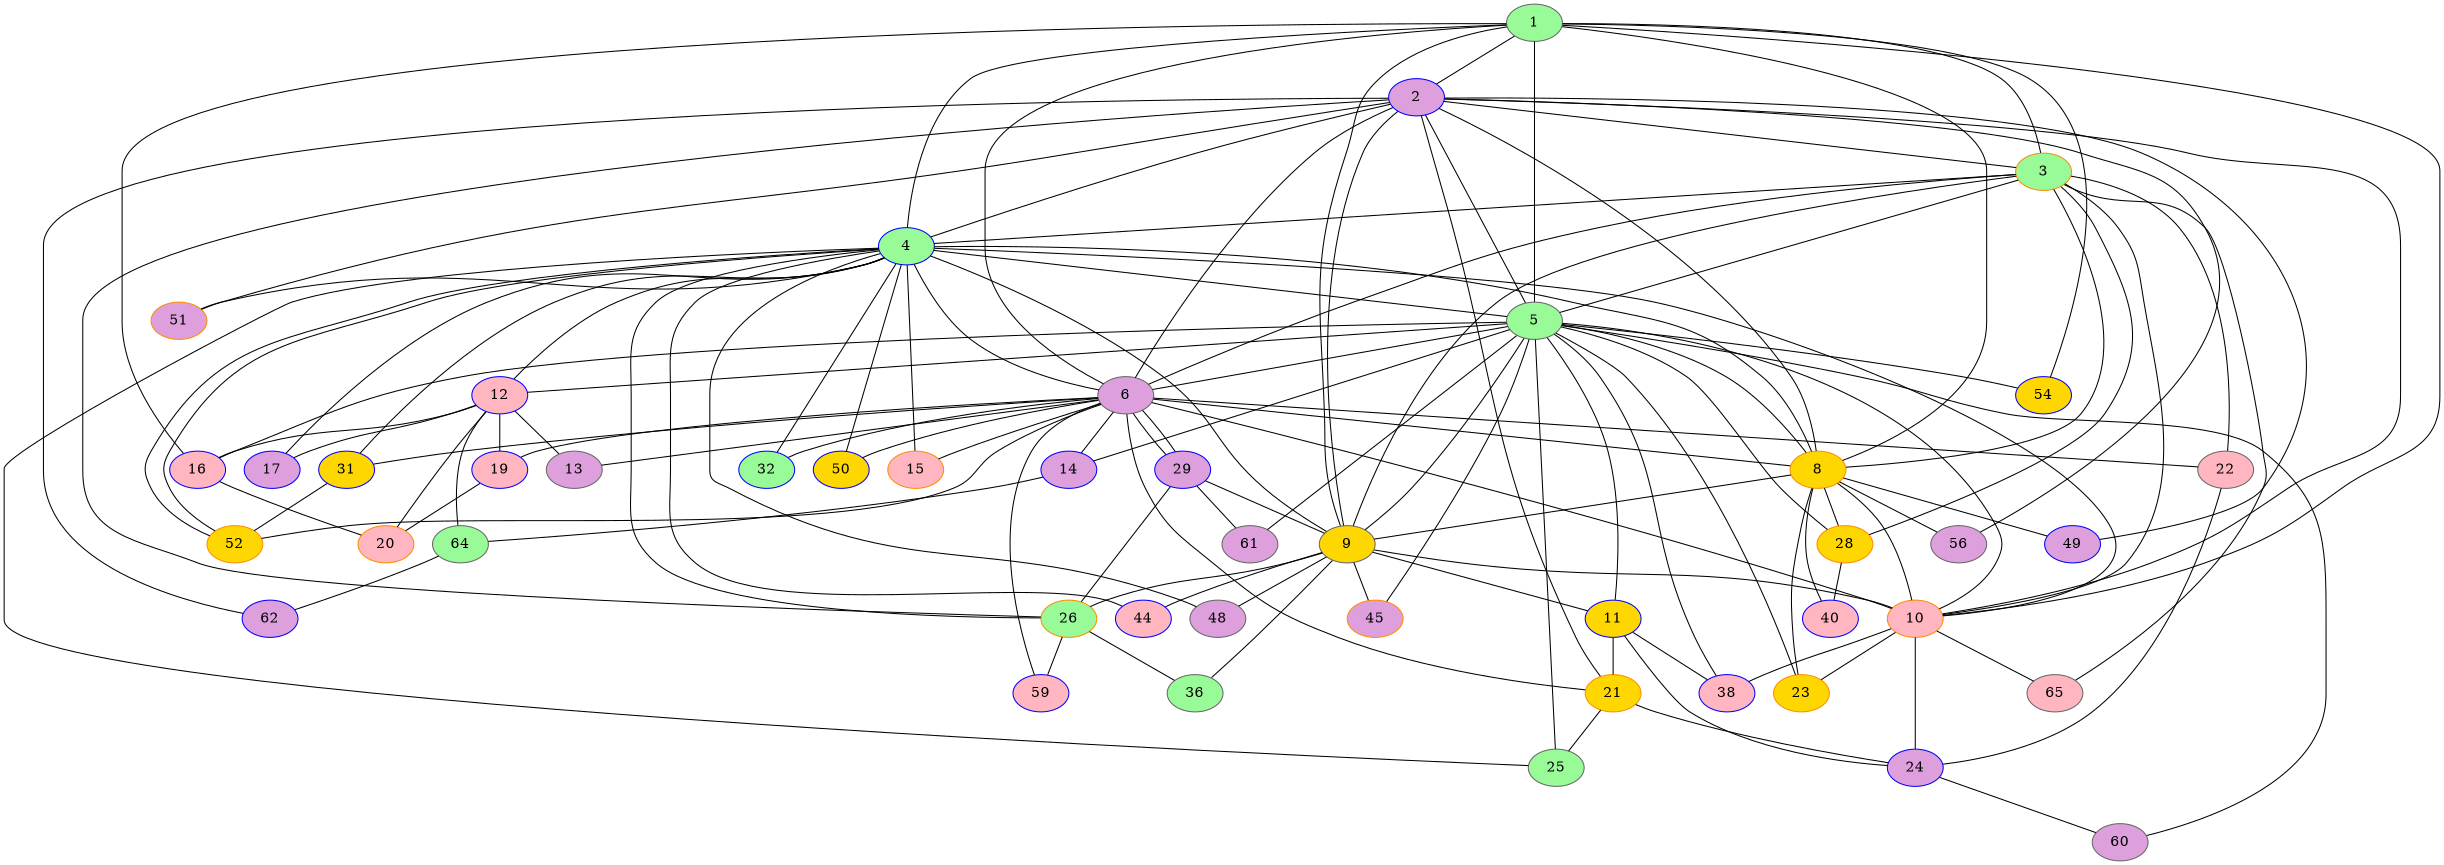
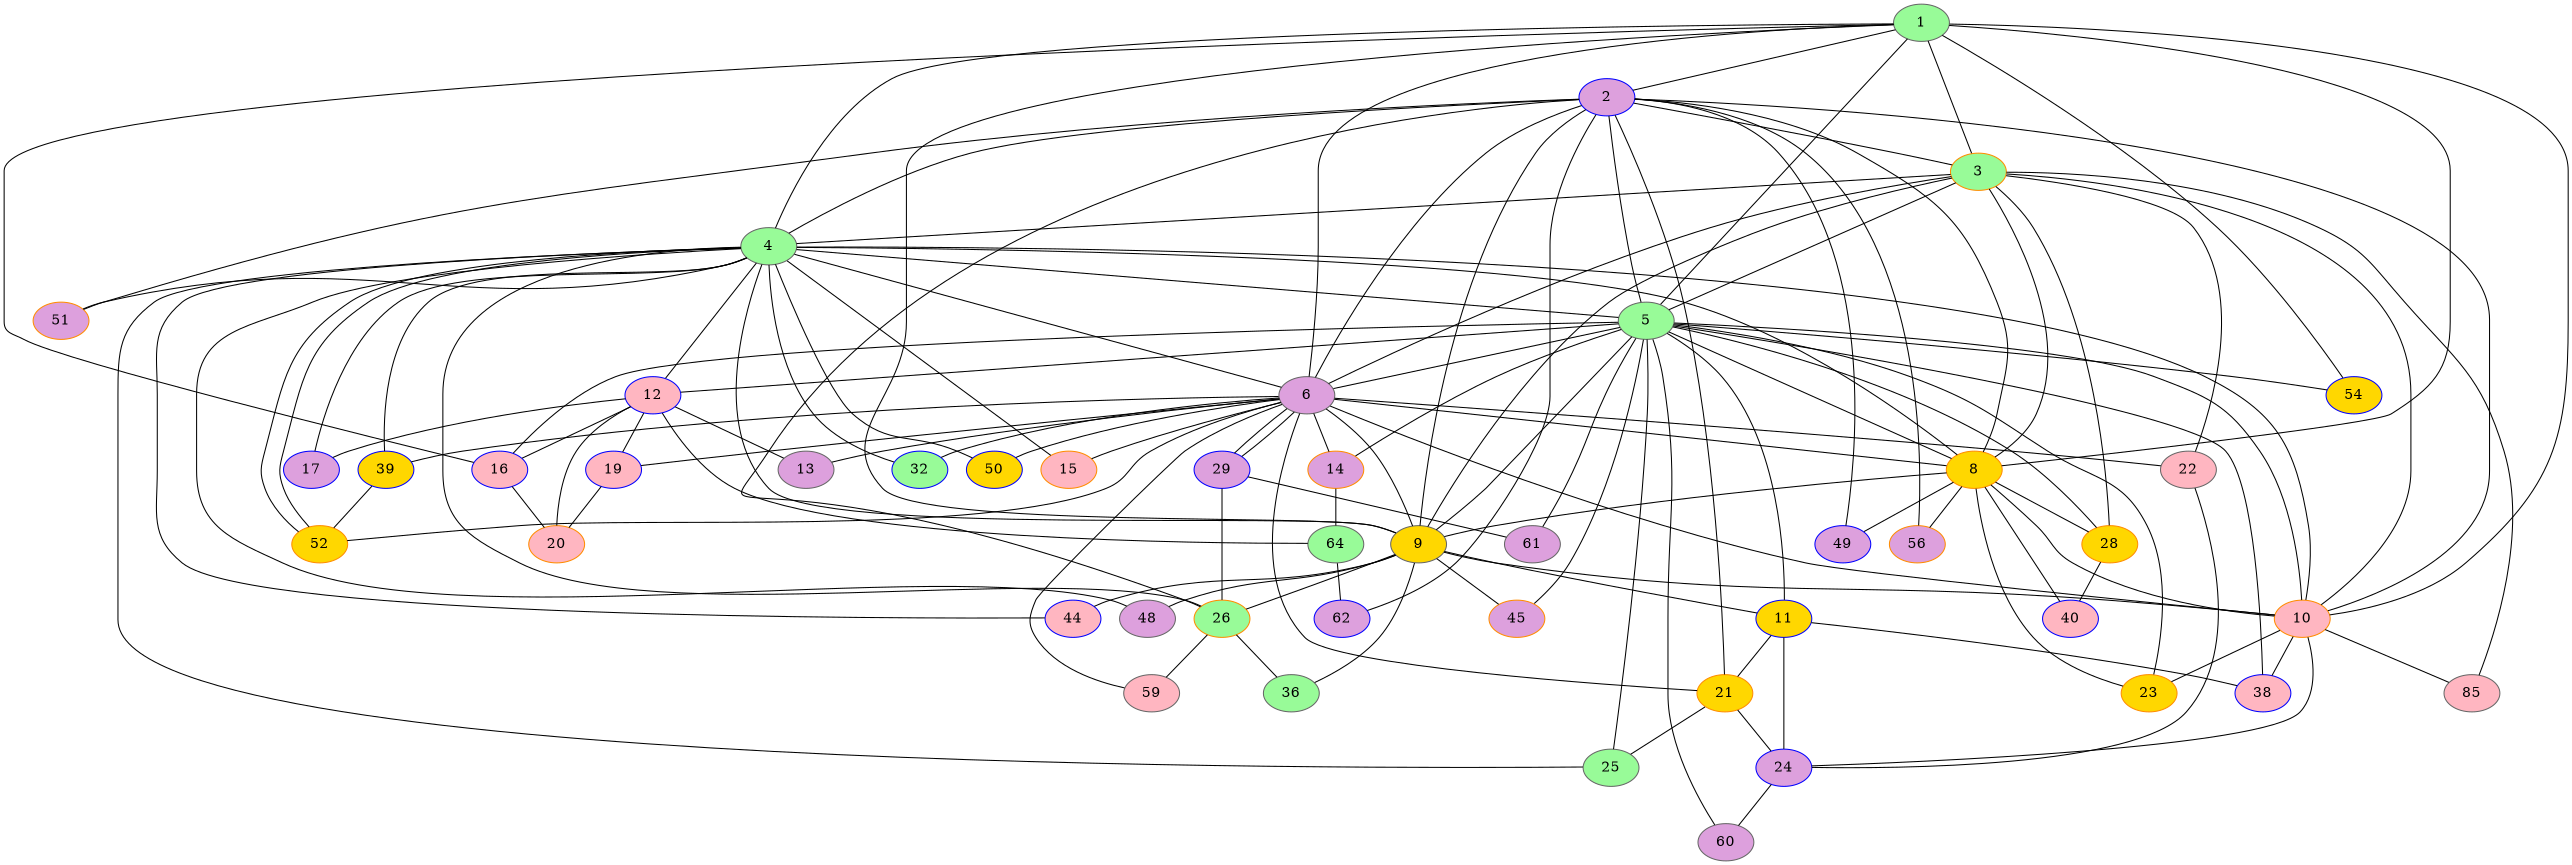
node "4": color blue -> gray40
node "31": label "31" -> "39"
node "14": color blue -> darkorange
edge "29" -- "9": now "6" -- "9"
node "56": color gray40 -> darkorange
node "59": color blue -> gray40
node "65": label "65" -> "85"
